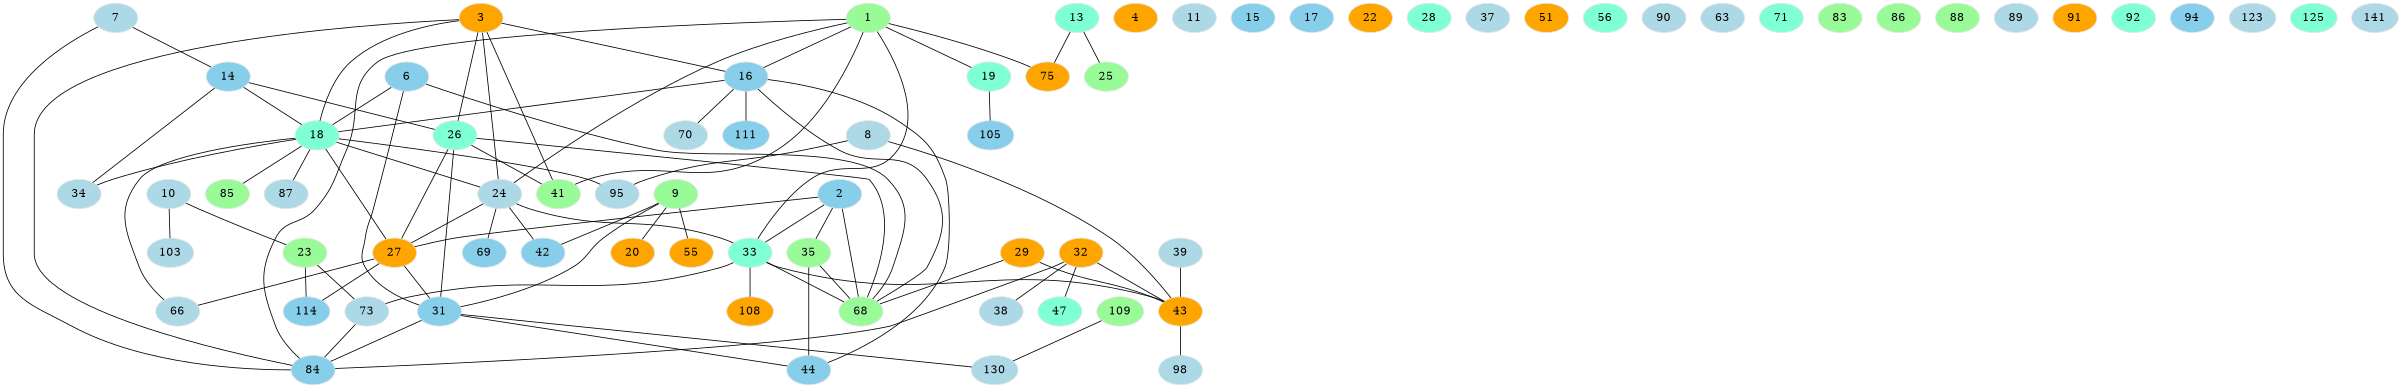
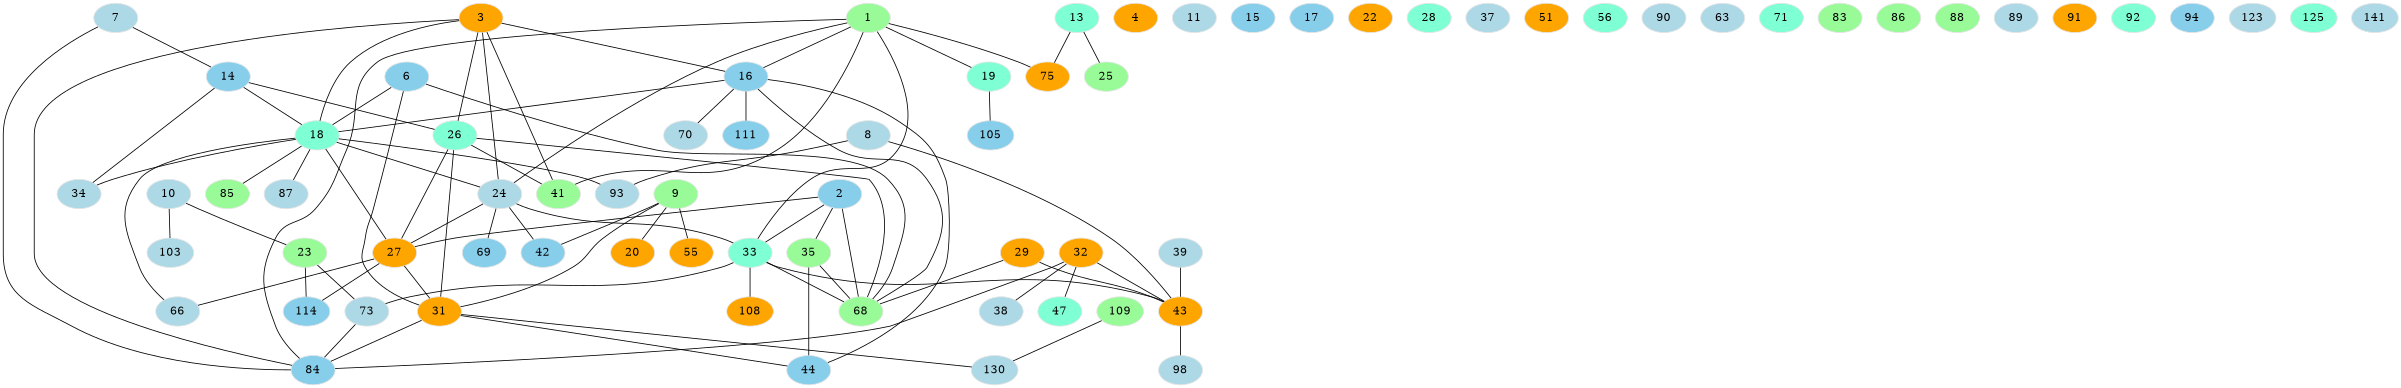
node "95": label "95" -> "93"
node "31": fillcolor skyblue -> orange
